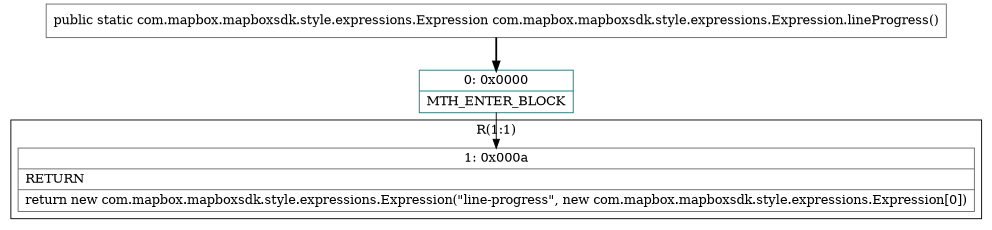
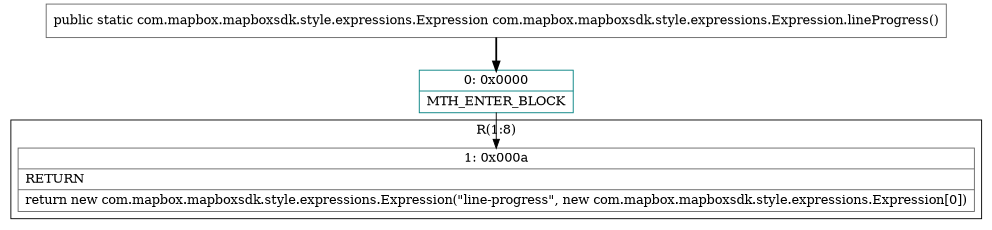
cluster "R(1:1)": label "R(1:1)" -> "R(1:8)"
